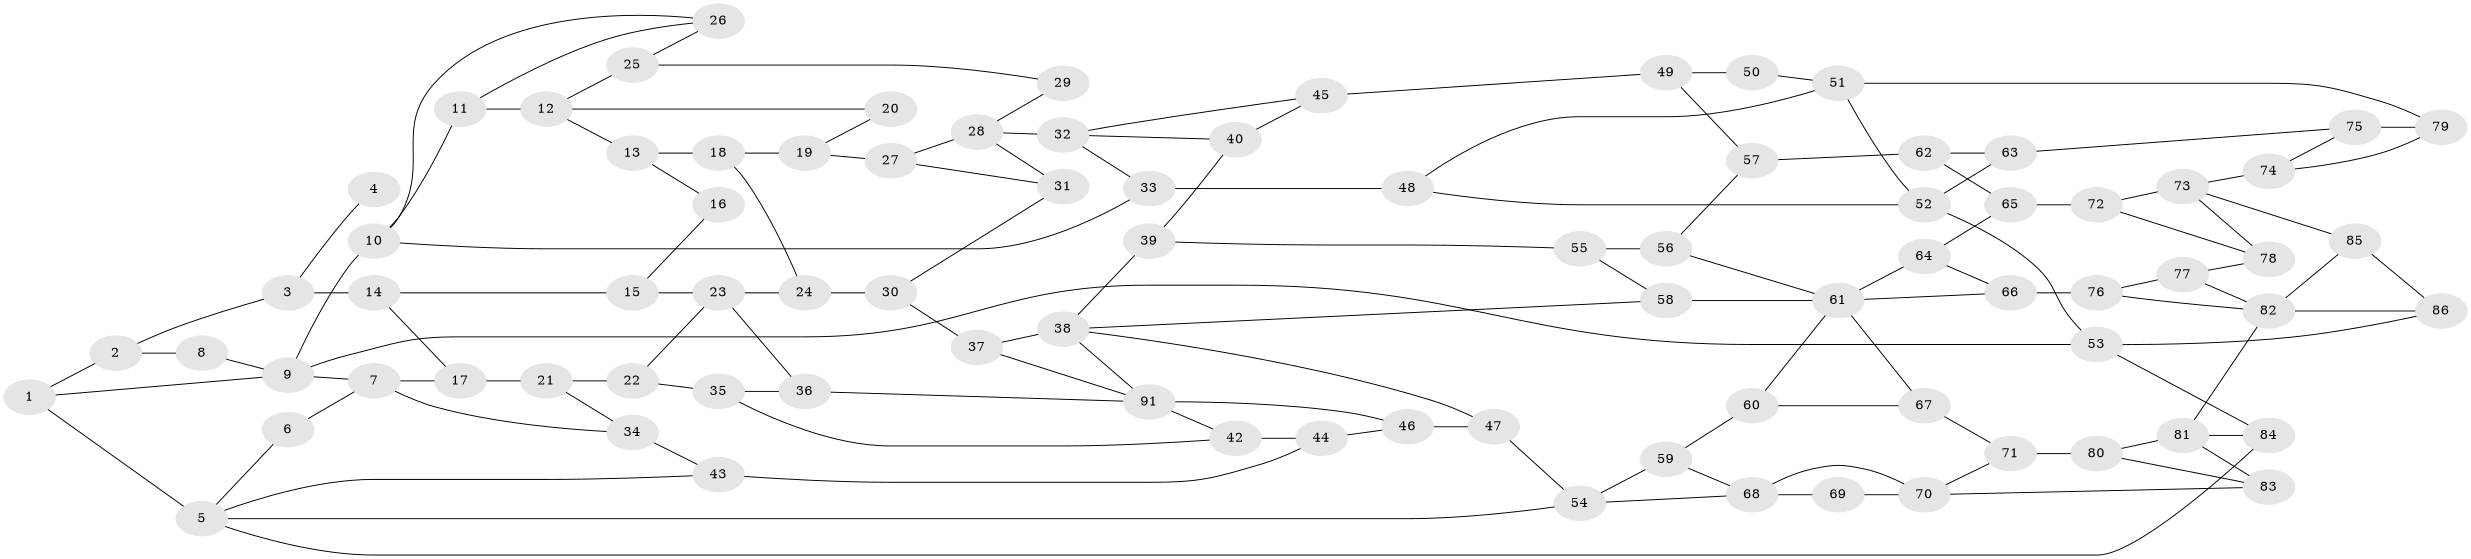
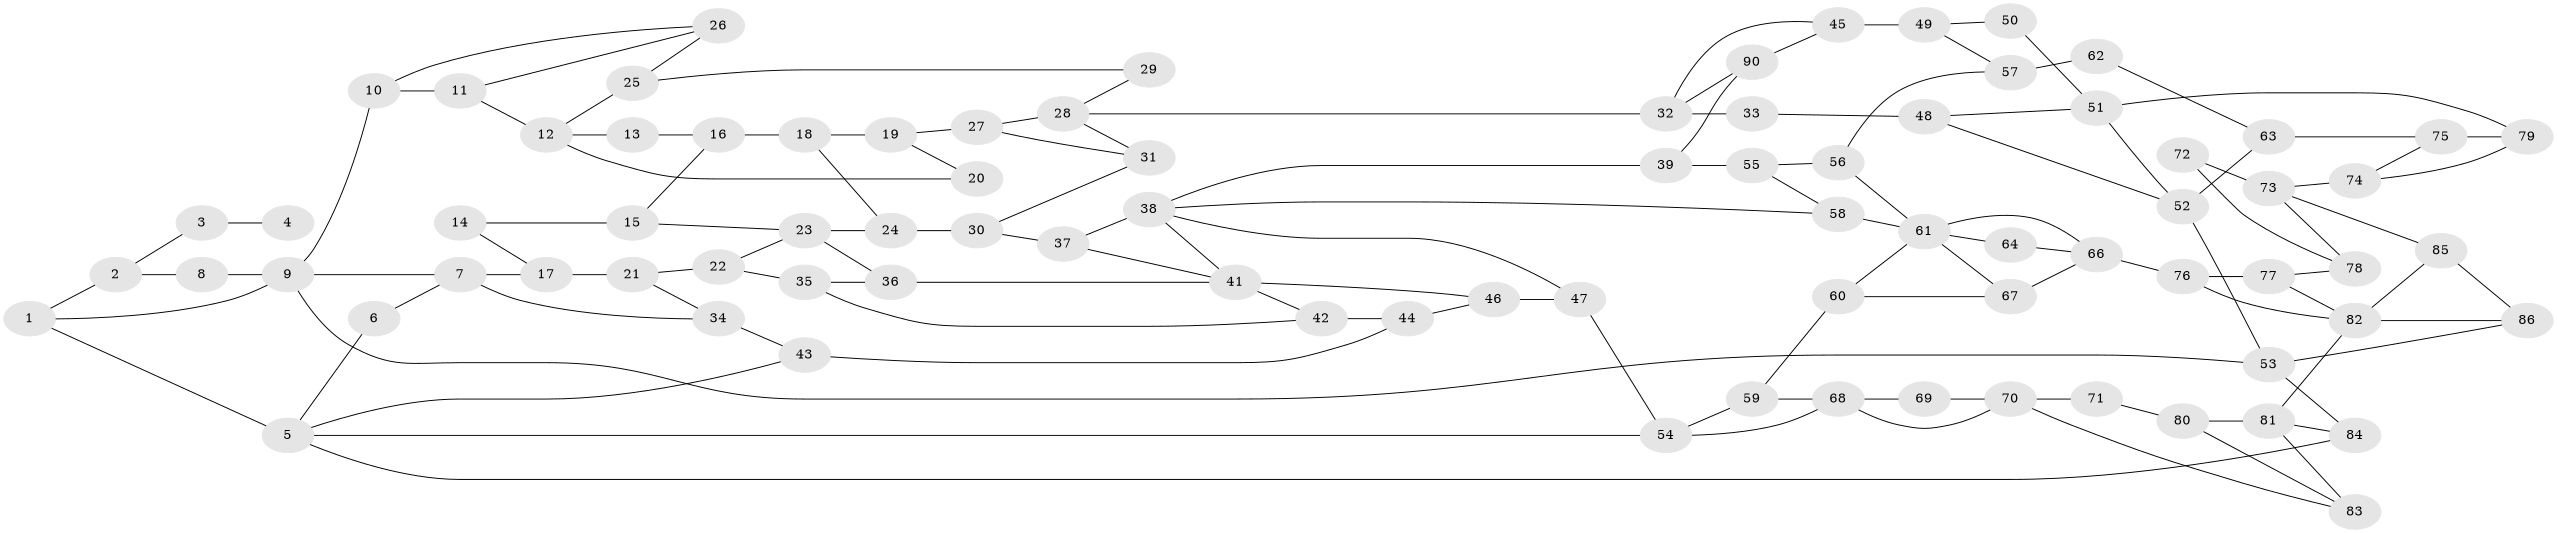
node "40": label "40" -> "90"
edge "13" -- "18": now "16" -- "18"
node "65": removed
edge "33" -- "10": removed
edge "3" -- "14": removed
node "91": label "91" -> "41"
edge "67" -- "71": now "67" -- "66"
